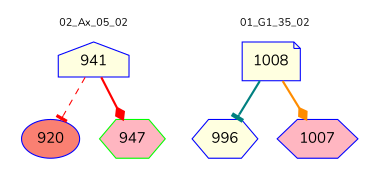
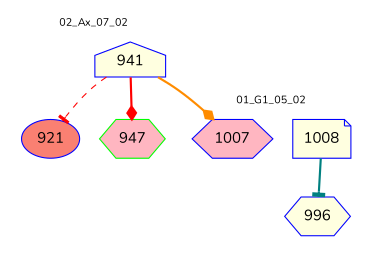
cluster "02_Ax_05_02": label "02_Ax_05_02" -> "02_Ax_07_02"
cluster "01_G1_35_02": label "01_G1_35_02" -> "01_G1_05_02"
edge "1008" -> "1007": now "941" -> "1007"
node "920": label "920" -> "921"
